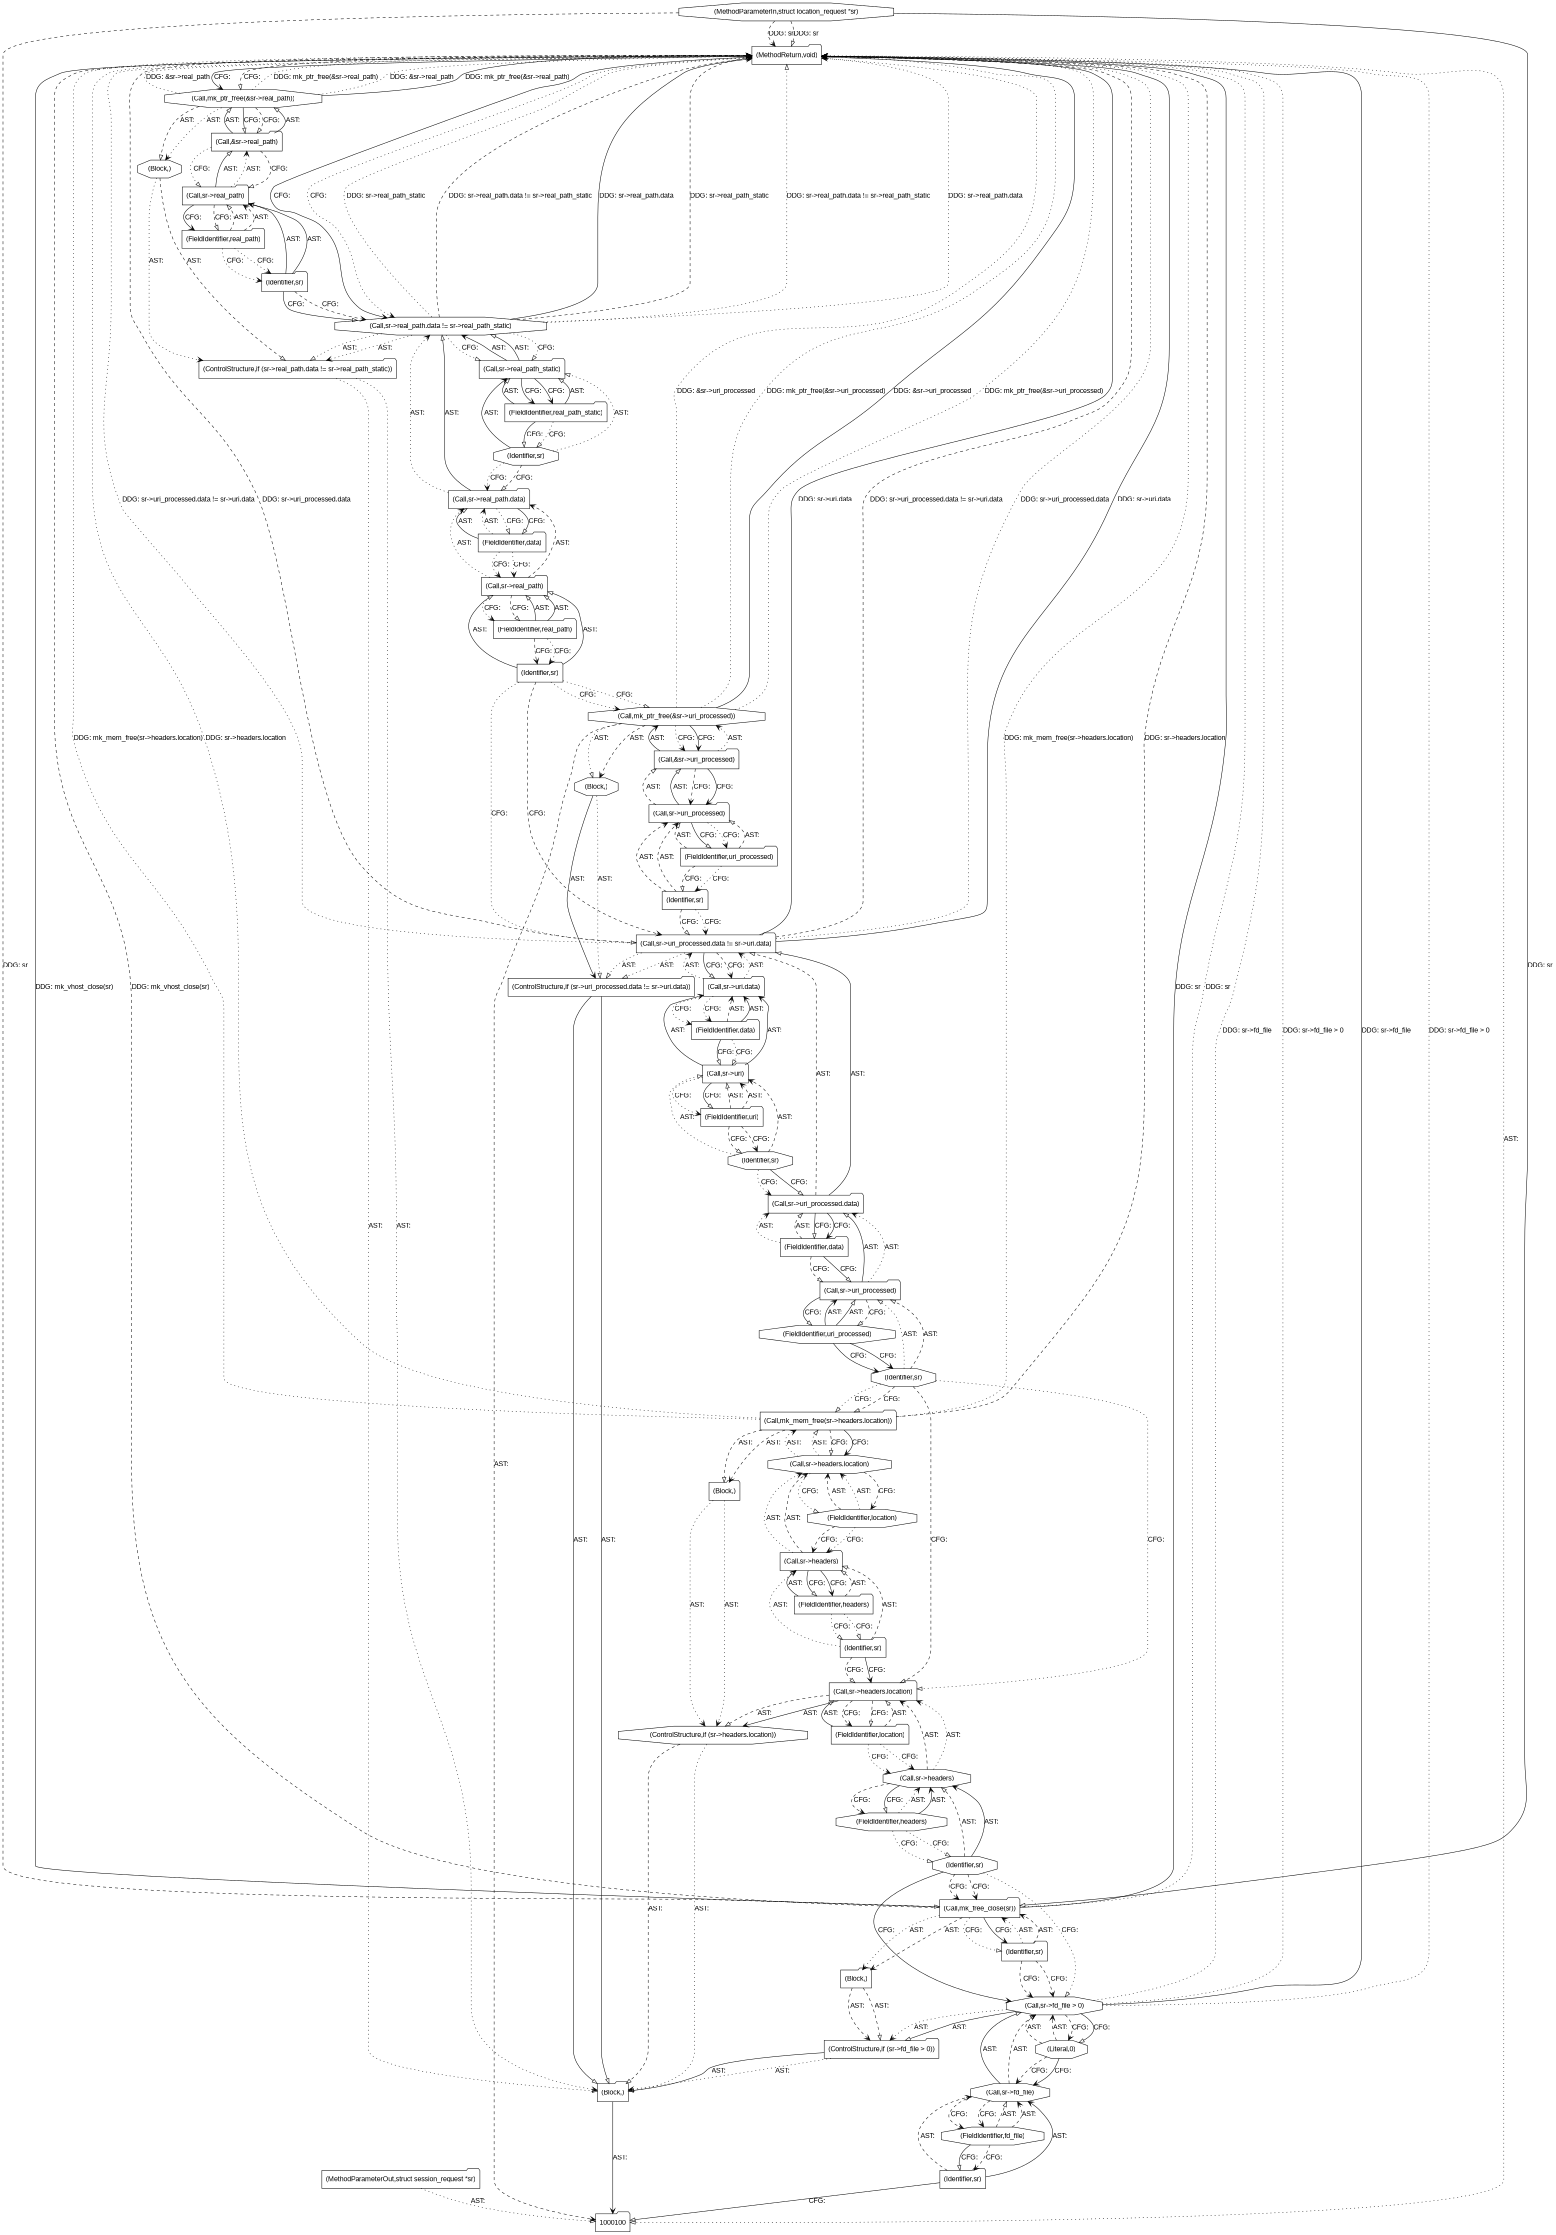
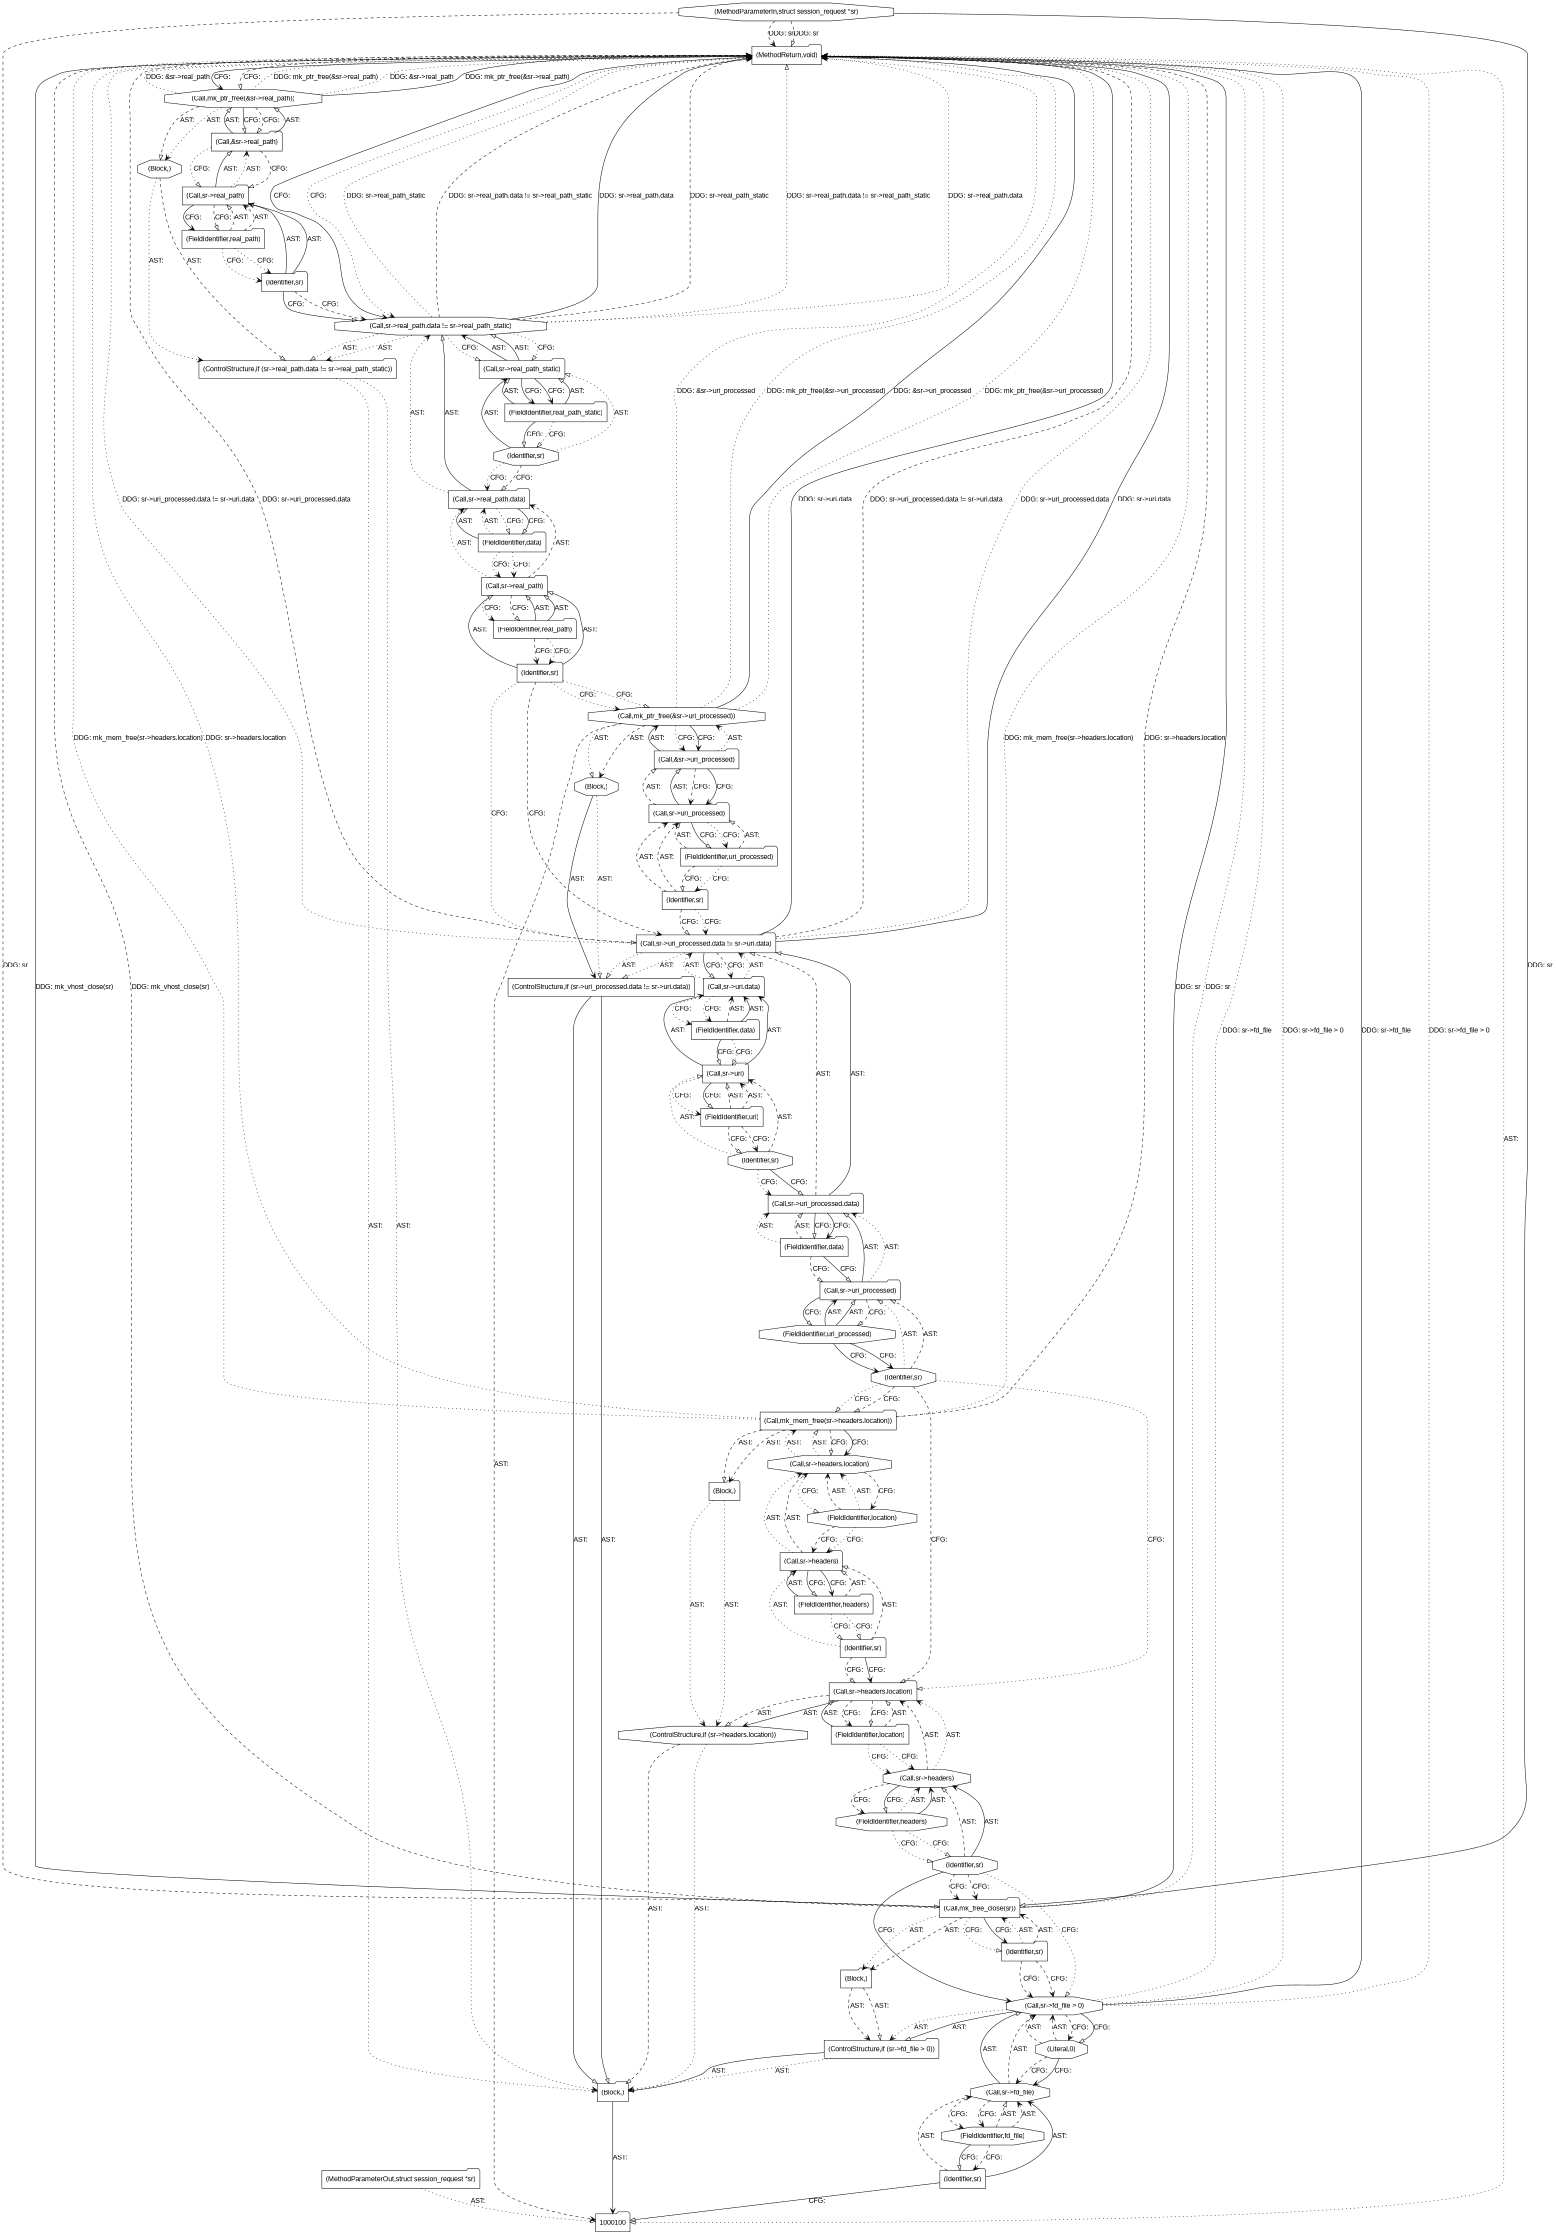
node "(MethodParameterIn,struct location_request *sr)": label "(MethodParameterIn,struct location_request *sr)" -> "(MethodParameterIn,struct session_request *sr)"
